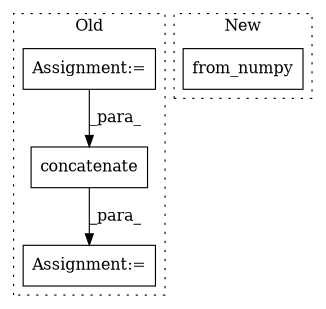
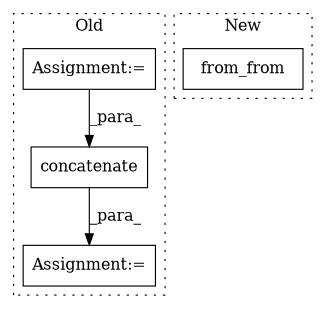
node "from_numpy": label "from_numpy" -> "from_from"
